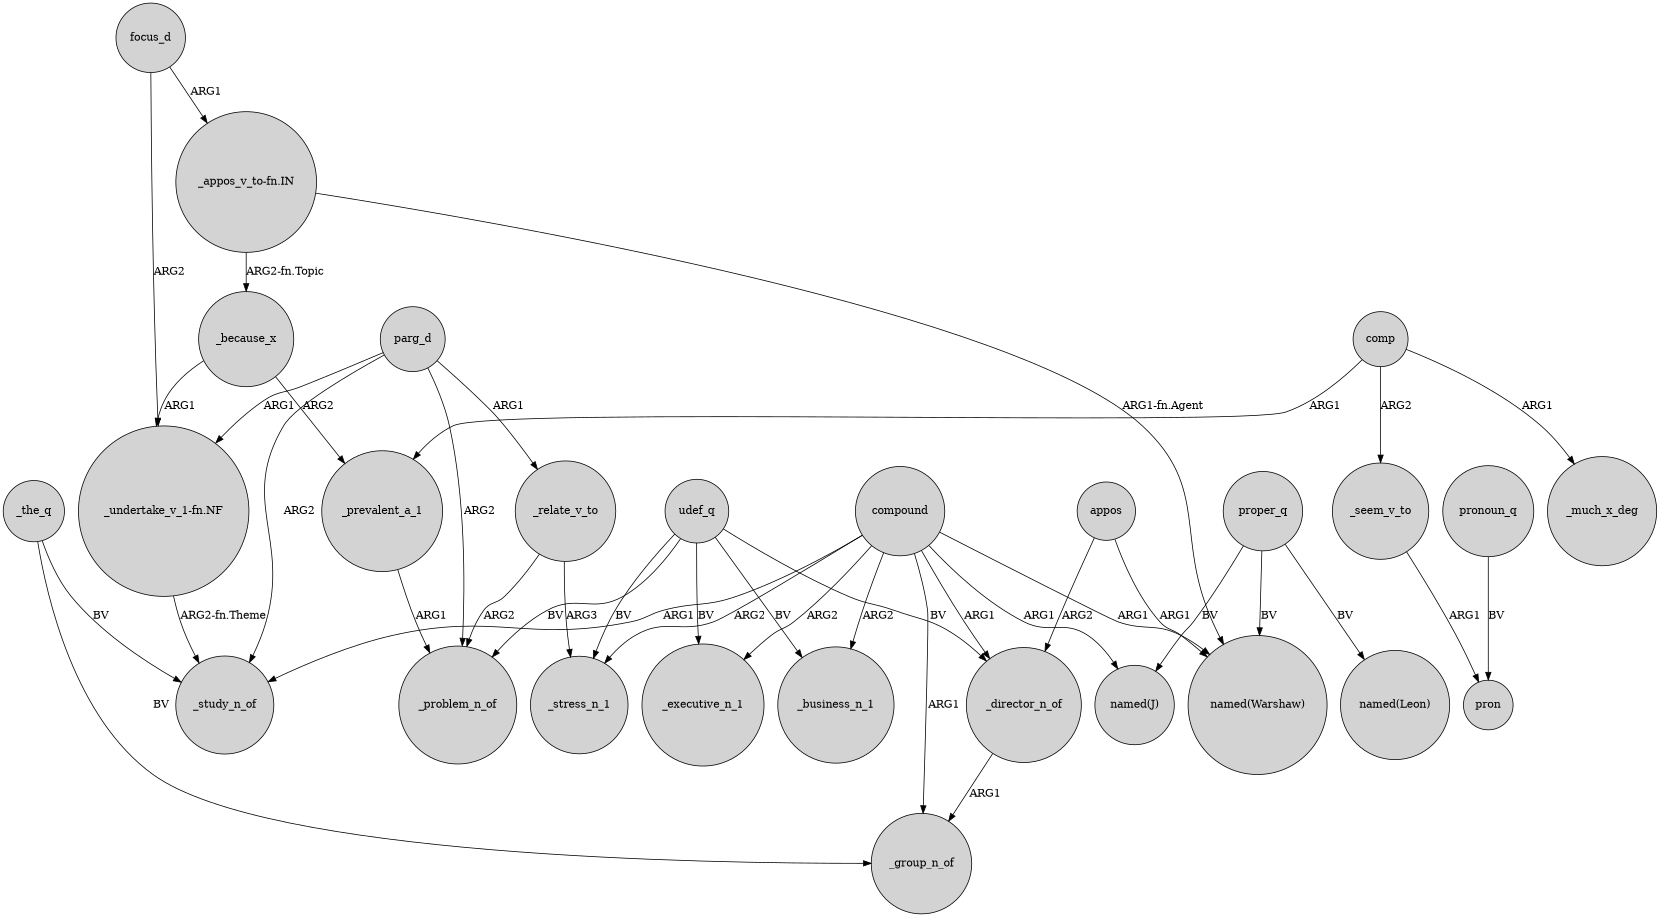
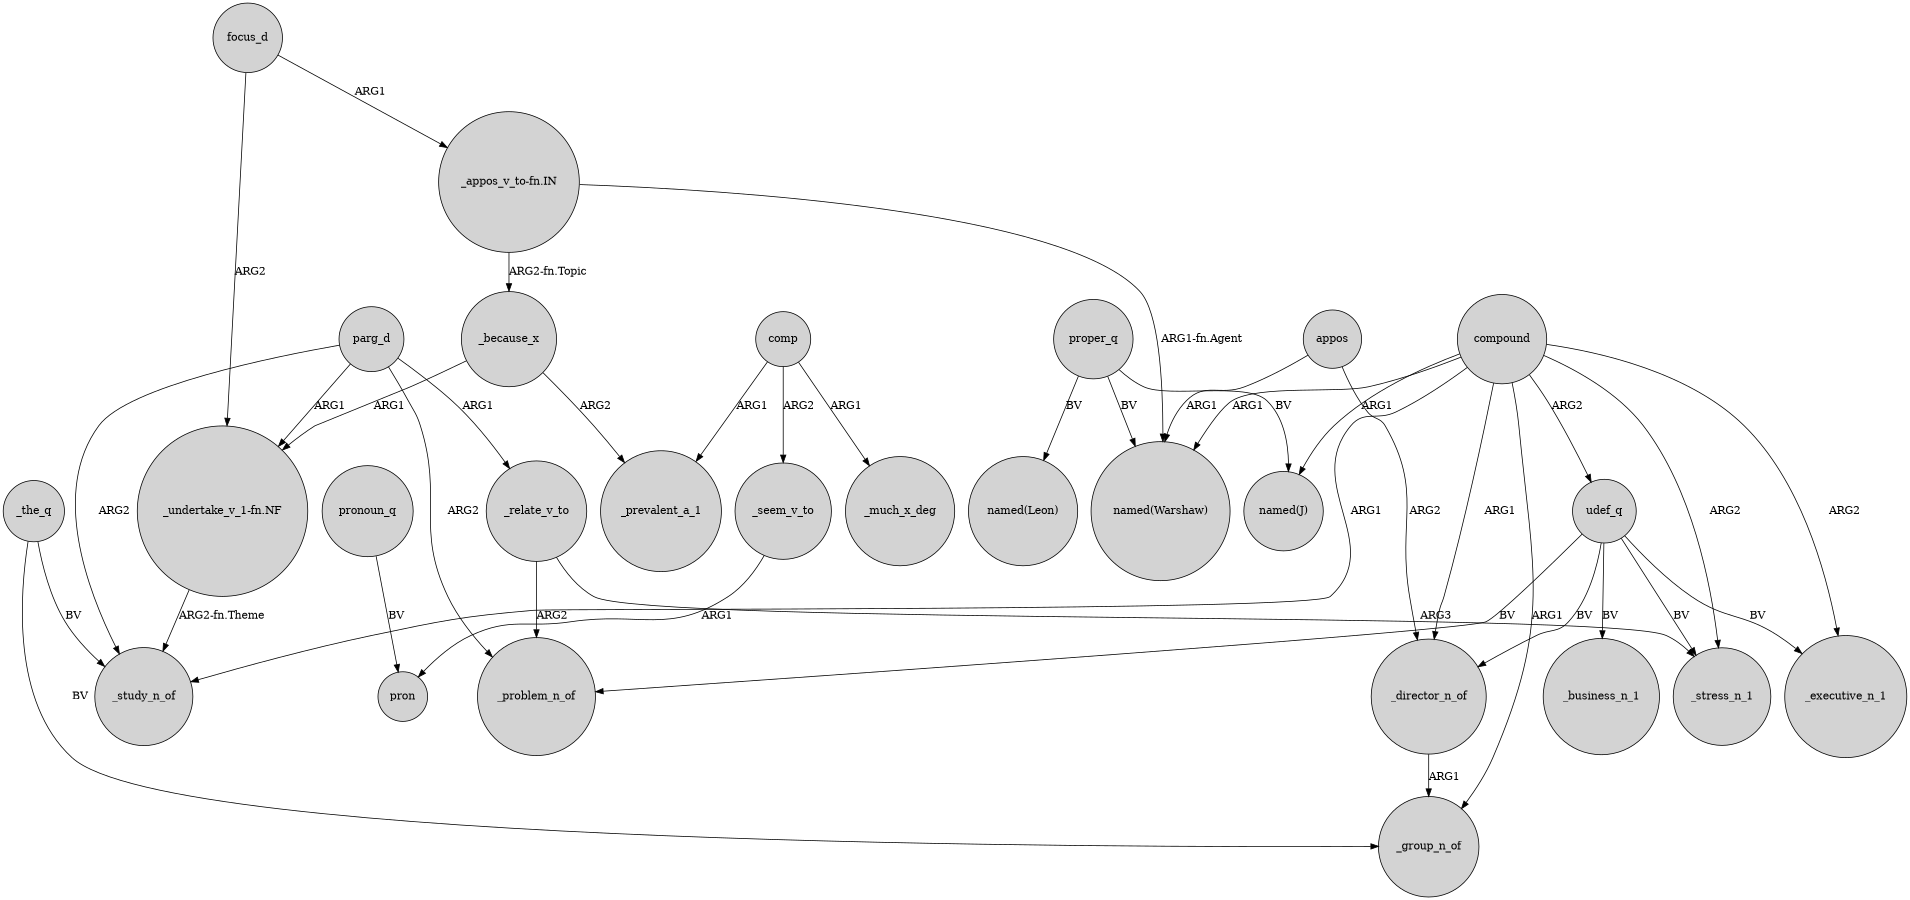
edge "compound" -> "_business_n_1": now "compound" -> "udef_q"
edge "_prevalent_a_1" -> "_problem_n_of": removed, label "ARG1"
